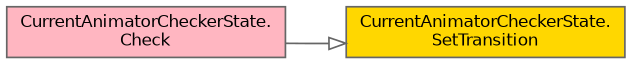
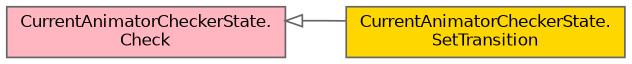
edge "CurrentAnimatorCheckerState. Check" -> "CurrentAnimatorCheckerState. SetTransition": reversed
